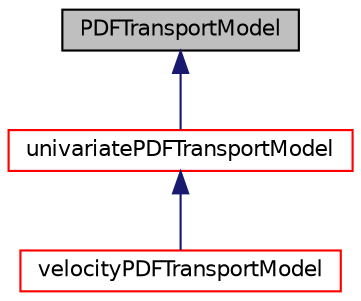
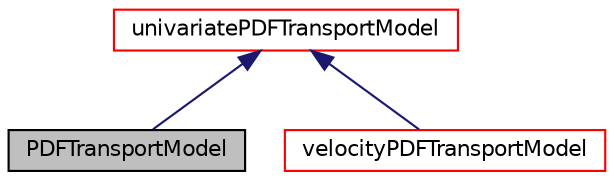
edge "univariatePDFTransportModel" -> "PDFTransportModel": reversed
